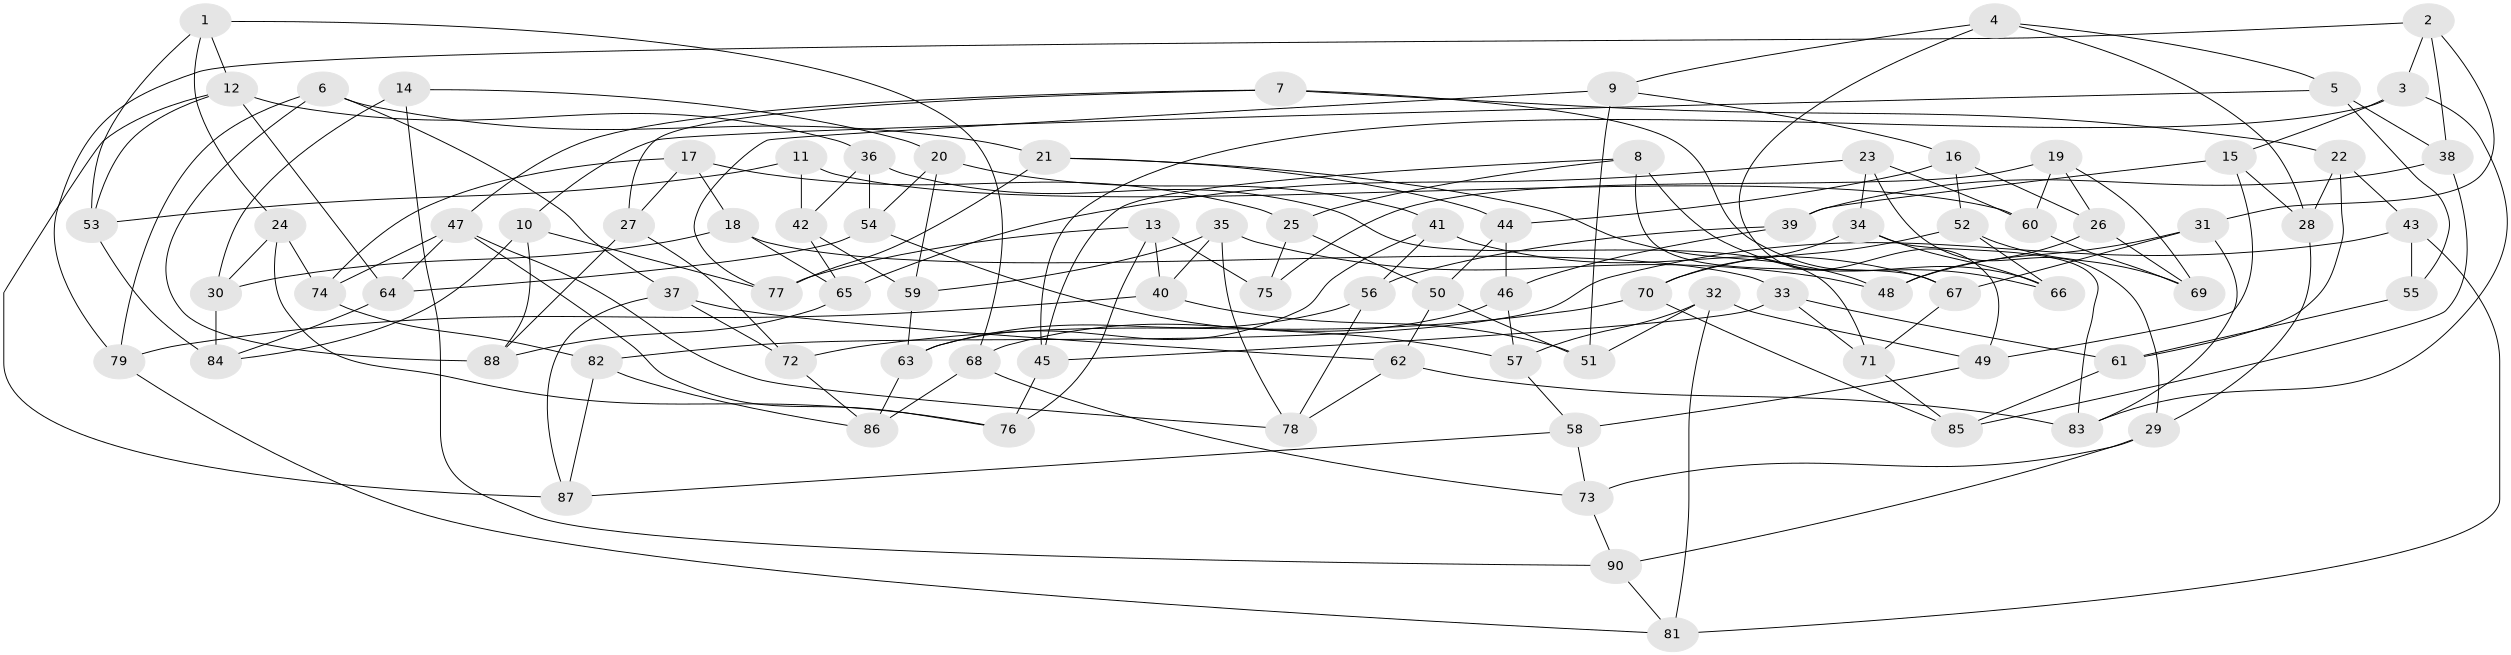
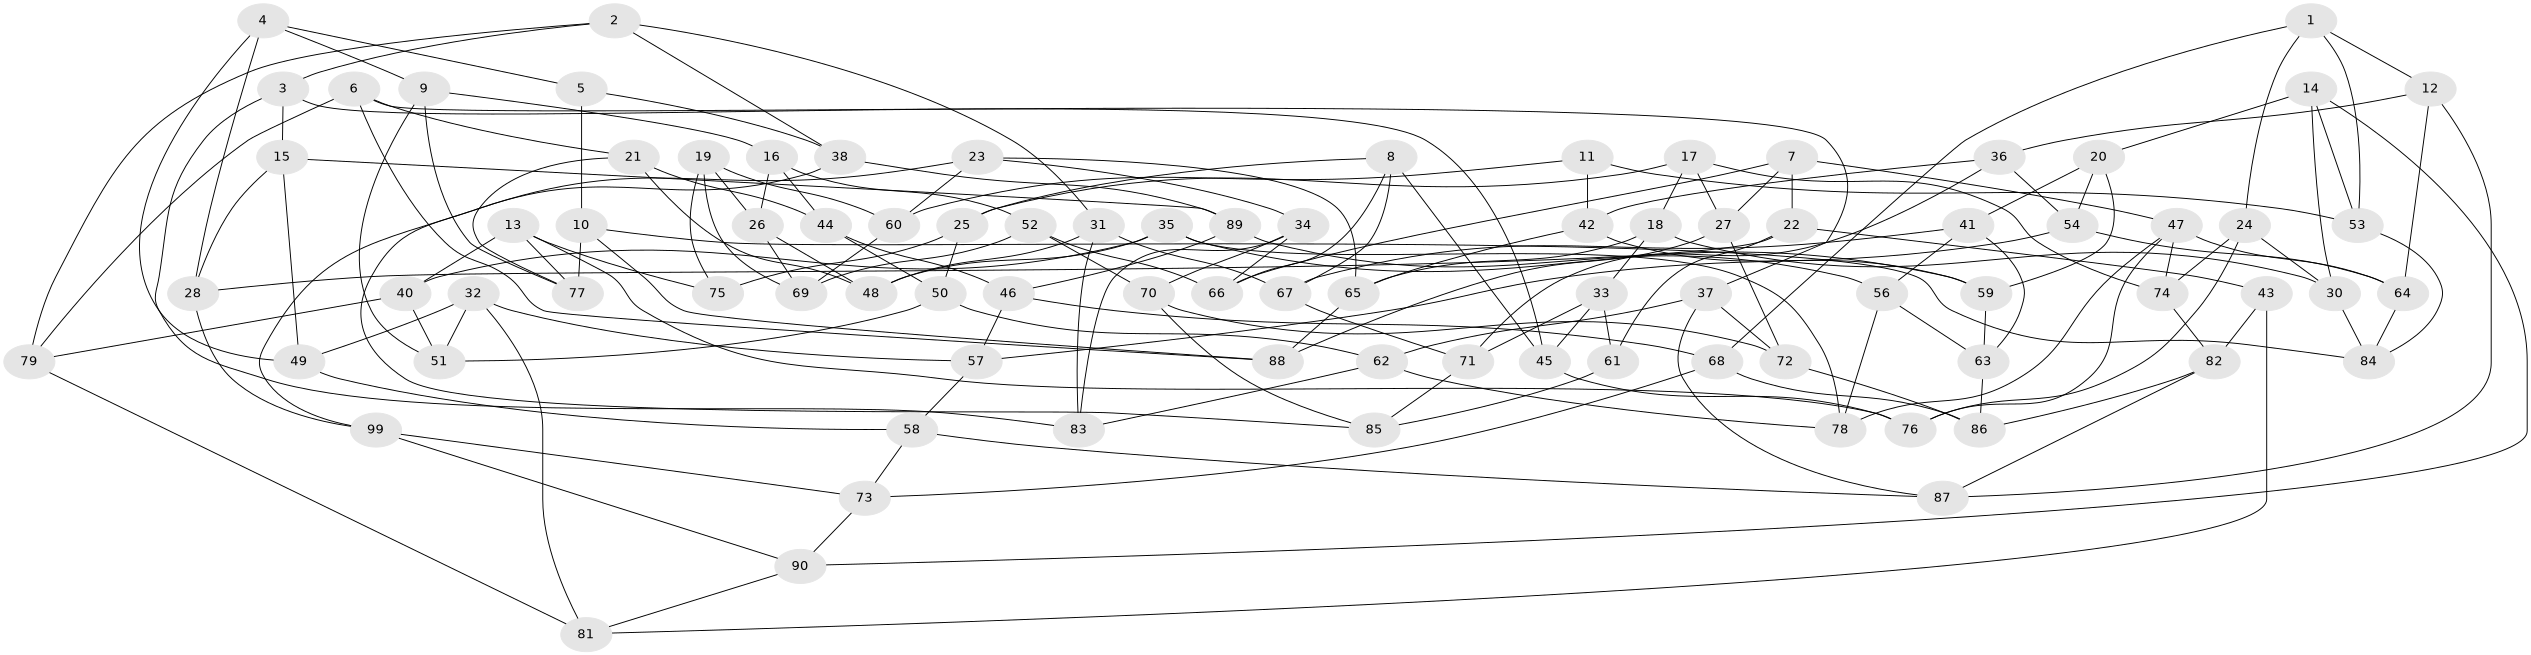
edge "12" -- "53": now "14" -- "53"
node "39": label "39" -> "89"
node "55": removed
node "29": label "29" -> "99"
